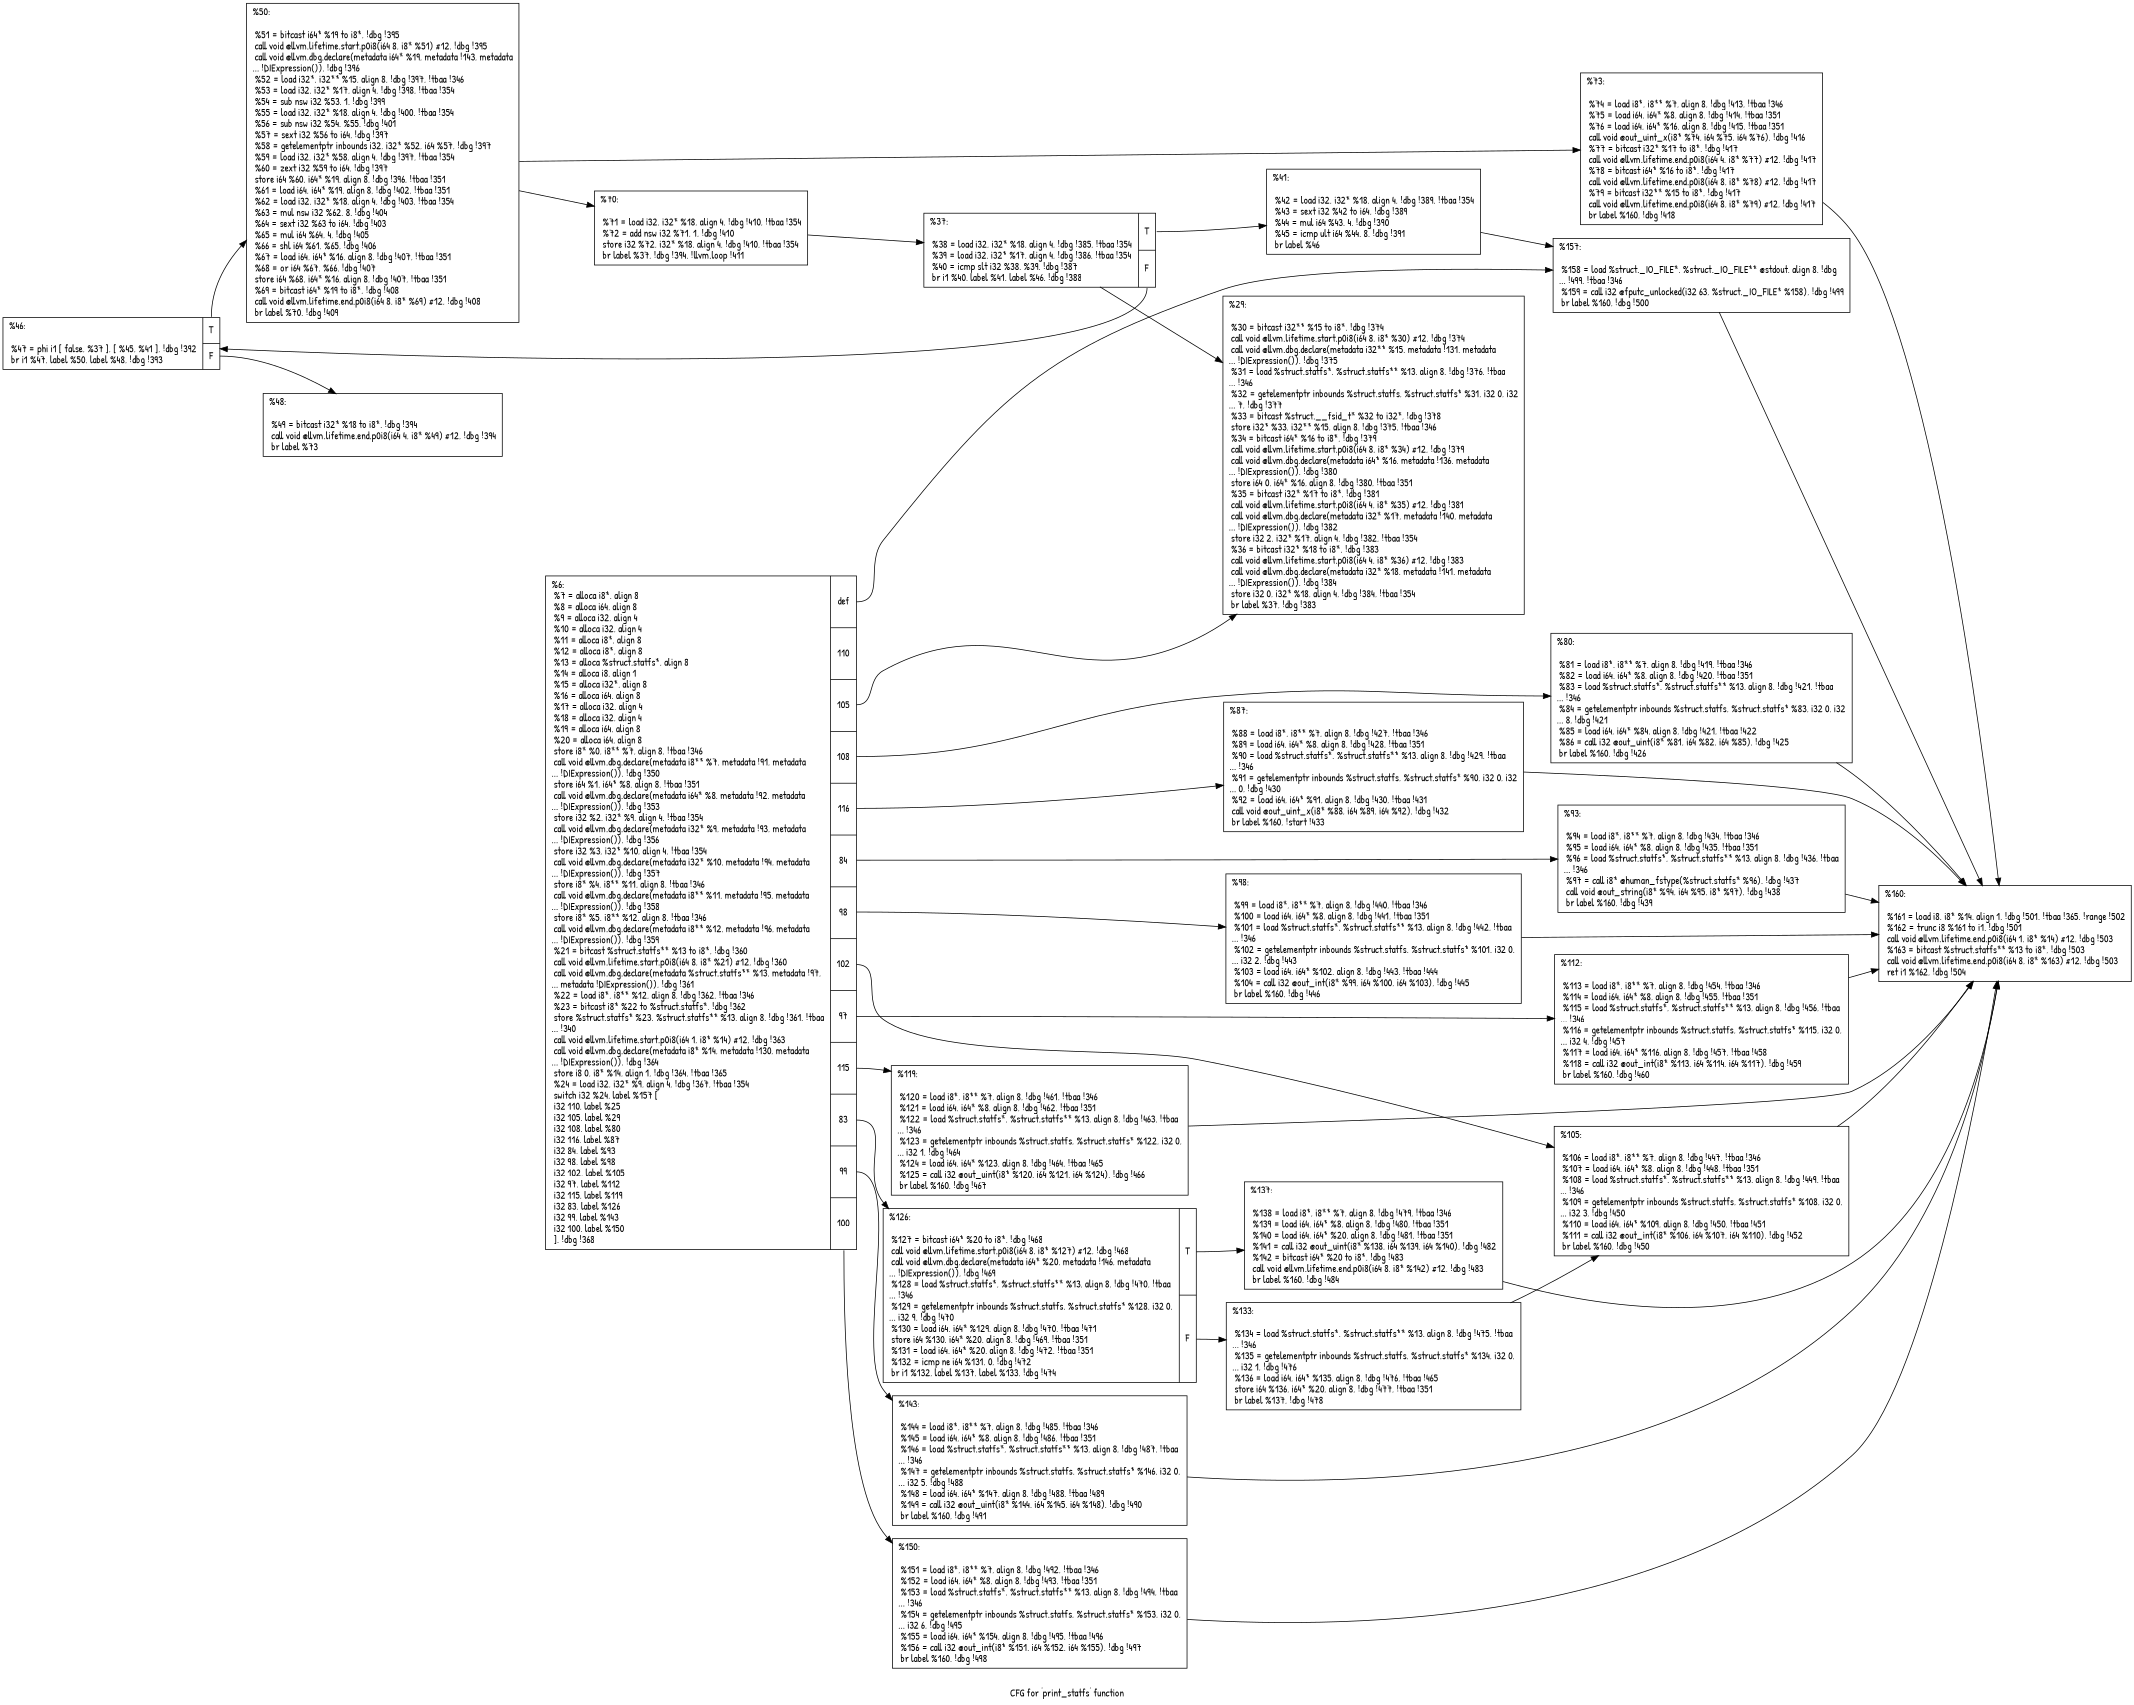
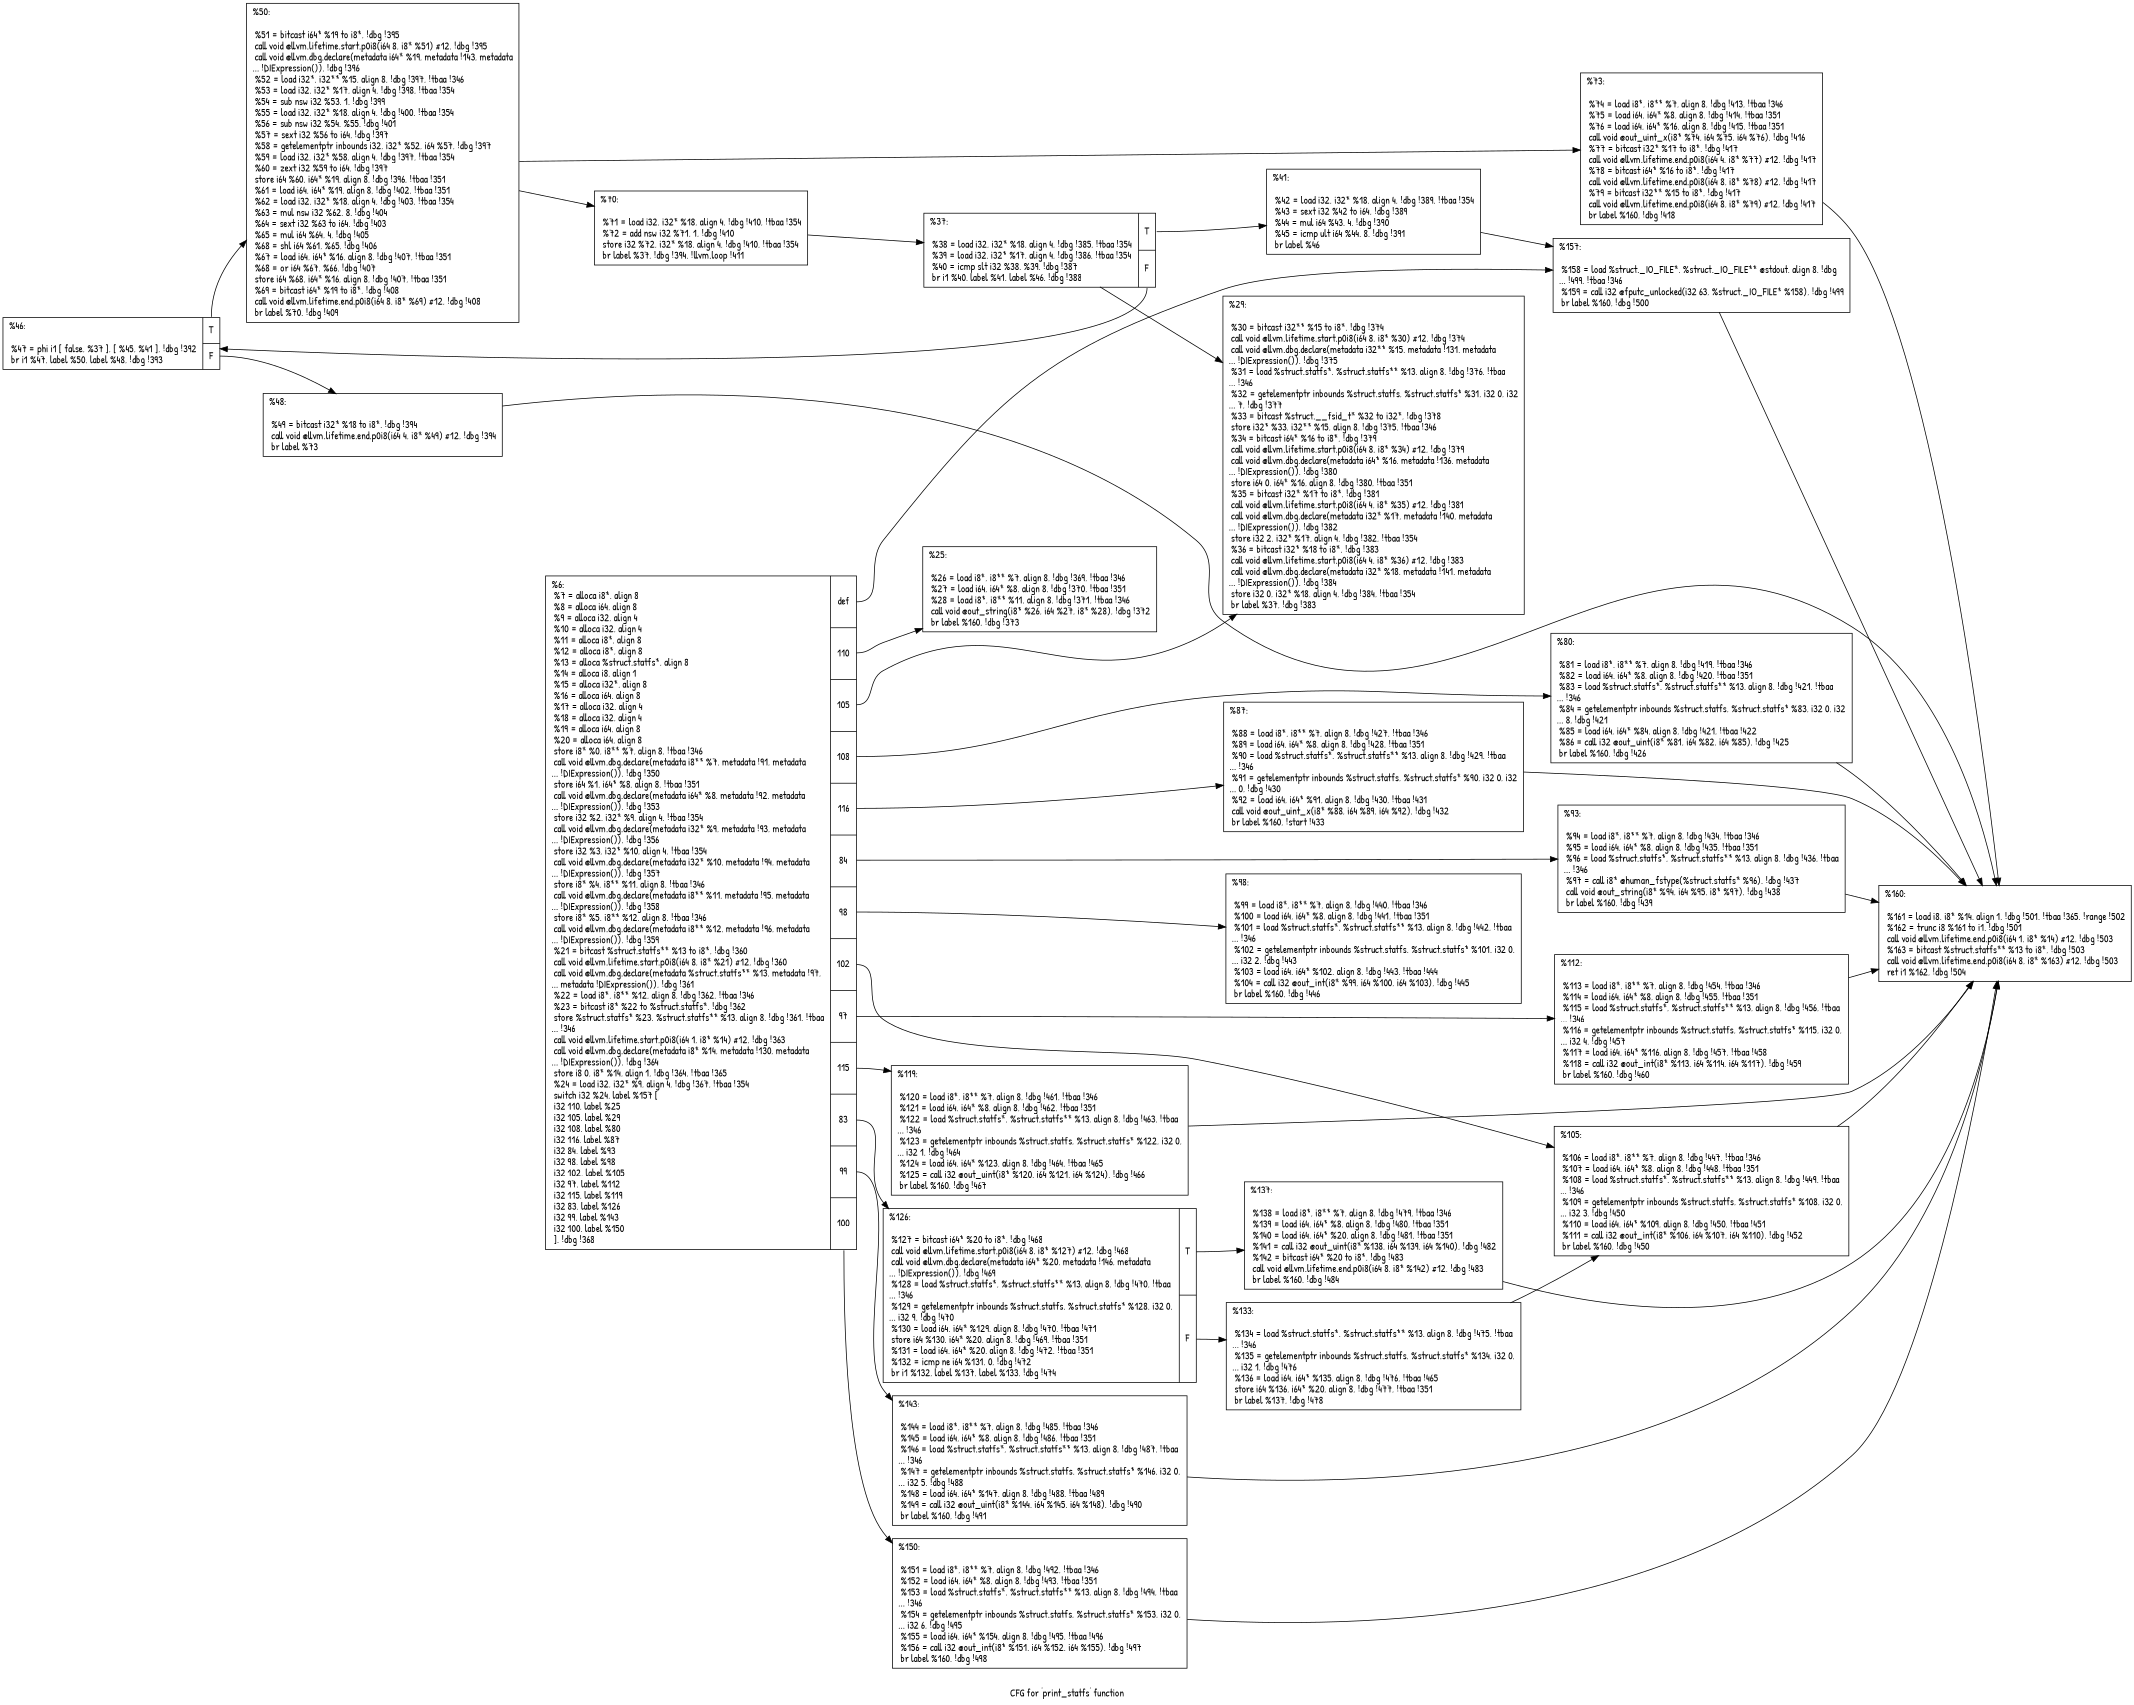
node "%50:": text "%66 = shl i64 %61, %65, !dbg !406" -> "%68 = shl i64 %61, %65, !dbg !406"
node "%25:": added
edge "%98:" -> "%160:": now "%48:" -> "%160:"
node "%6:": text "... !340" -> "... !346"
